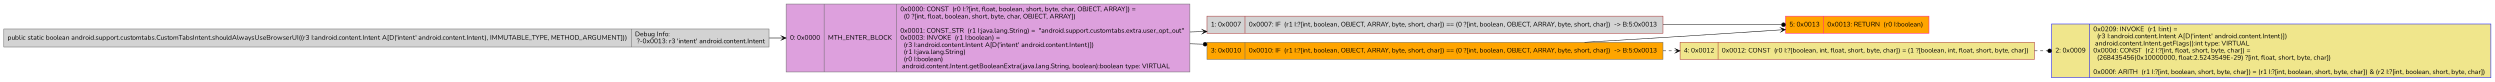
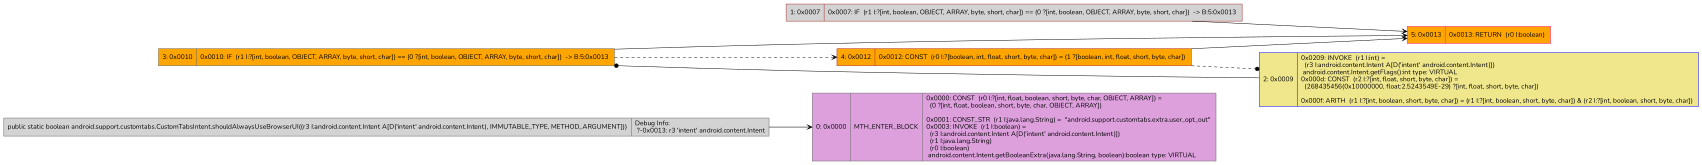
edge "1: 0x0007" -> "5: 0x0013": arrowhead dot -> vee
edge "0: 0x0000" -> "1: 0x0007": removed
edge "0: 0x0000" -> "3: 0x0010": now "2: 0x0009" -> "3: 0x0010"
edge "4: 0x0012" -> "5: 0x0013": added
node "4: 0x0012": fillcolor khaki -> orange
